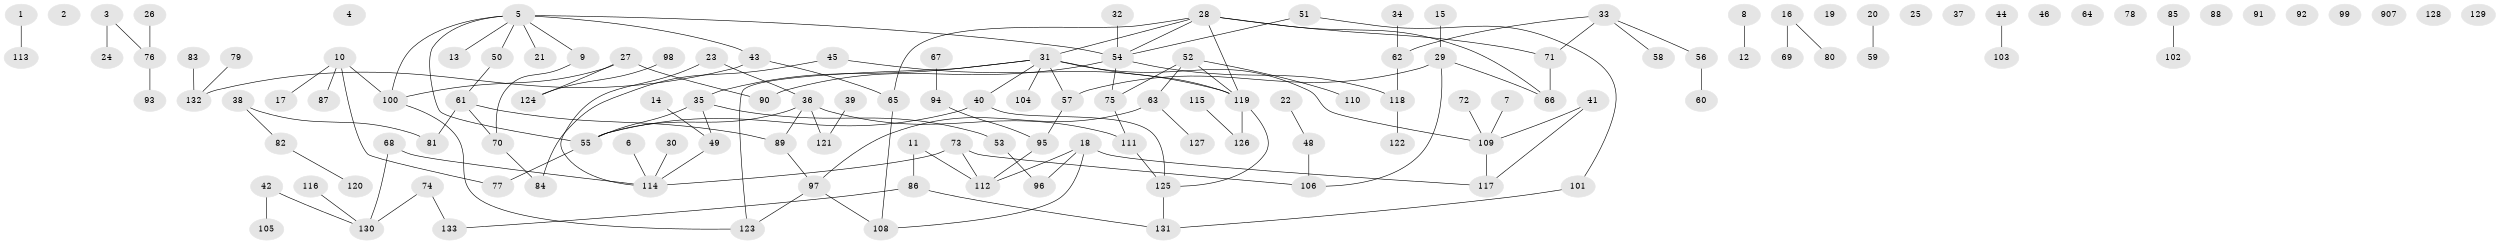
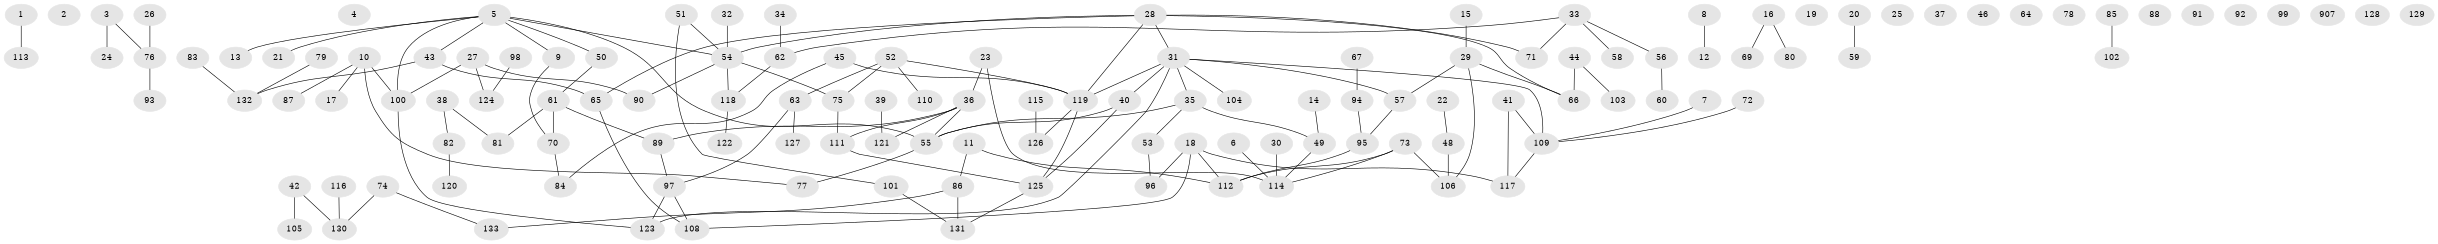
edge "71" -- "66": now "44" -- "66"
node "68": removed
